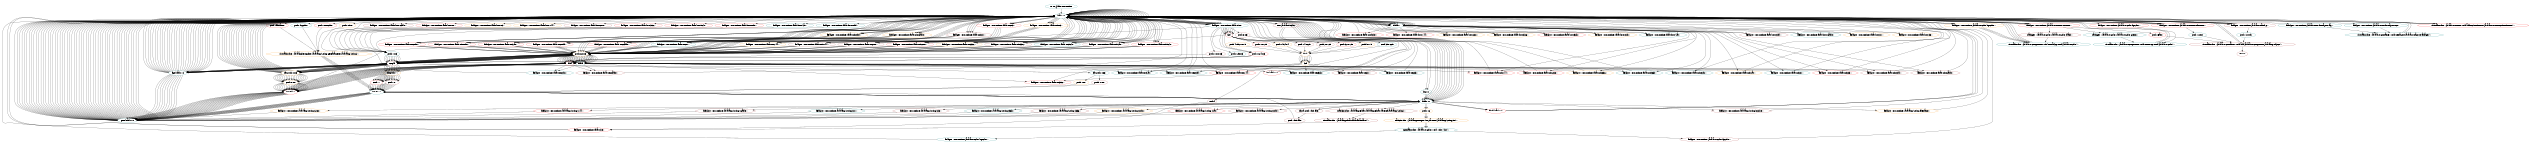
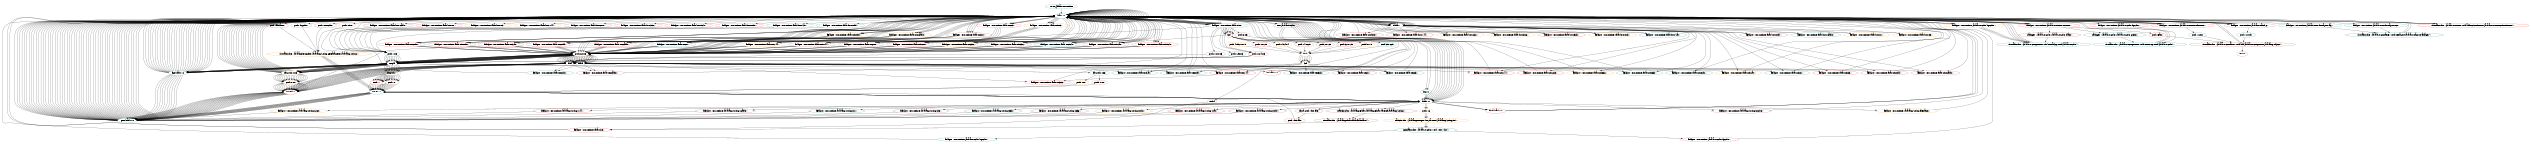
node "r0 := @this: DownTime": label "r0 := @this: DownTime" -> "r0 := @float: DownTime"
